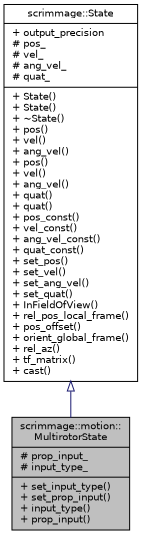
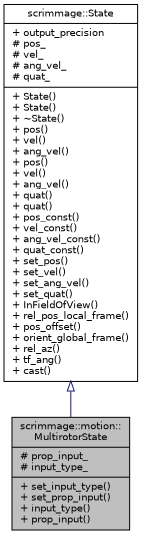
node "scrimmage::State": text "+ tf_matrix()" -> "+ tf_ang()"
